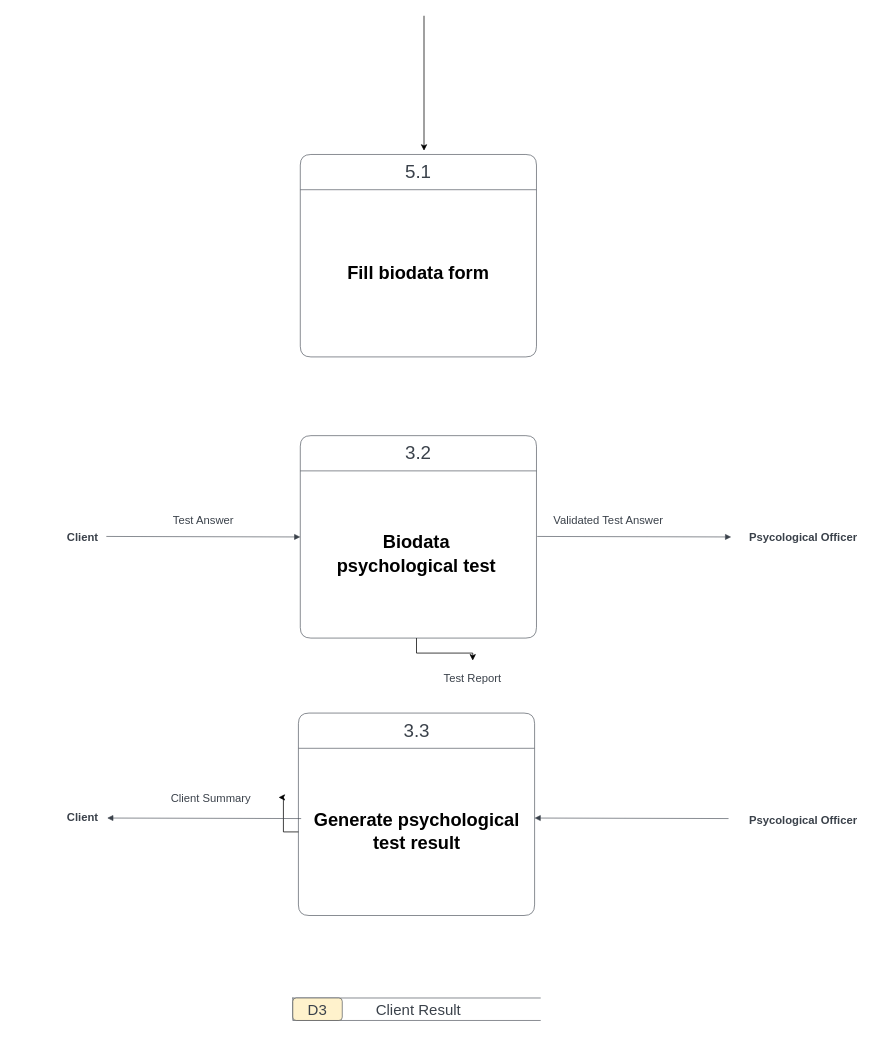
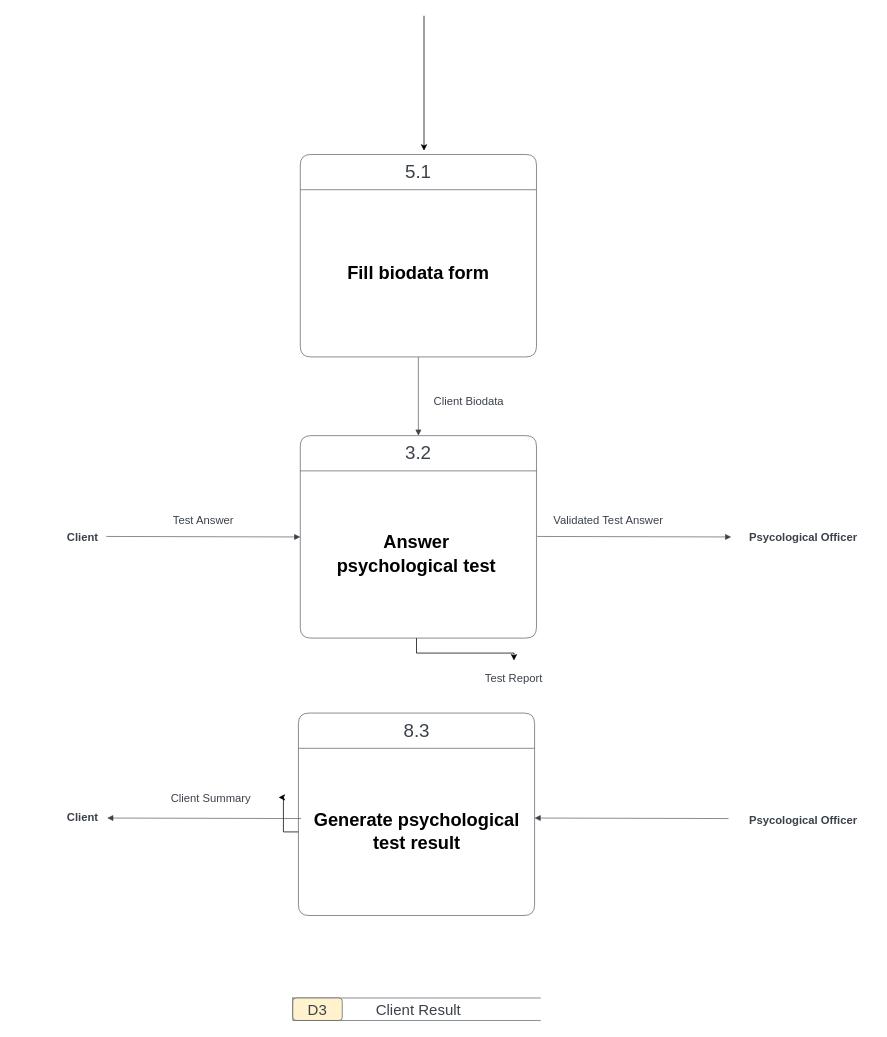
edge "5.1" -> "3.2": added
node "Client Biodata": added
node "Biodata psychological test": label "Biodata psychological test" -> "Answer psychological test"
node "Test Report": moved (473, 677) -> (514, 677)
node "3.3": label "3.3" -> "8.3"
